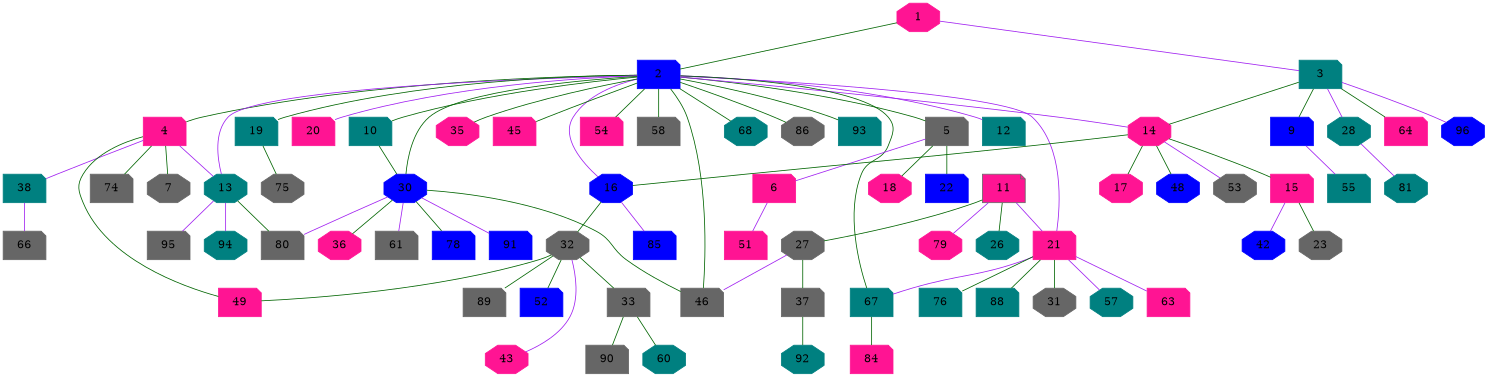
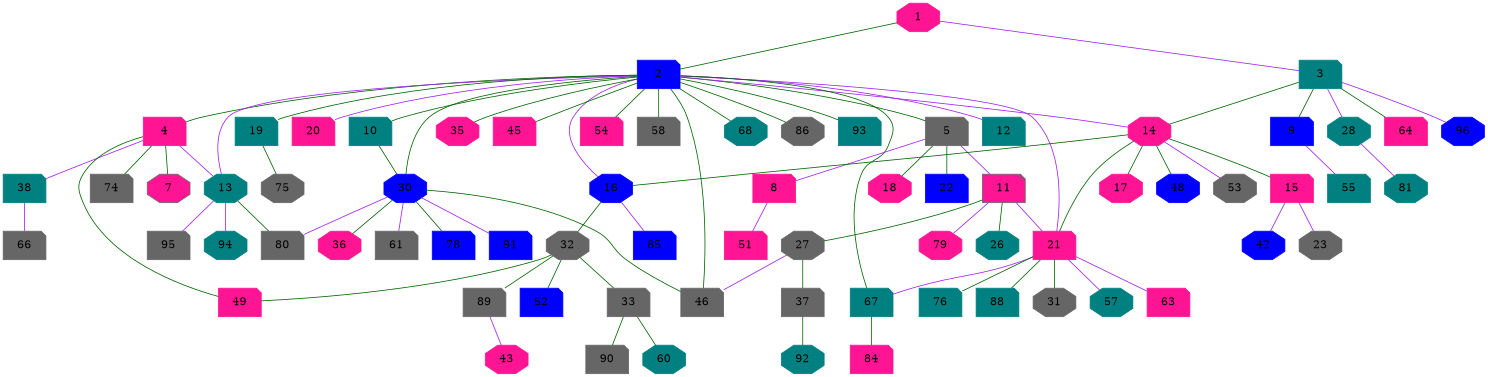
edge "5" -- "11": added
edge "14" -- "21": added
node "7": fillcolor gray40 -> deeppink
node "6": label "6" -> "8"
edge "15" -- "23": color darkgreen -> purple
edge "32" -- "43": now "89" -- "43"
